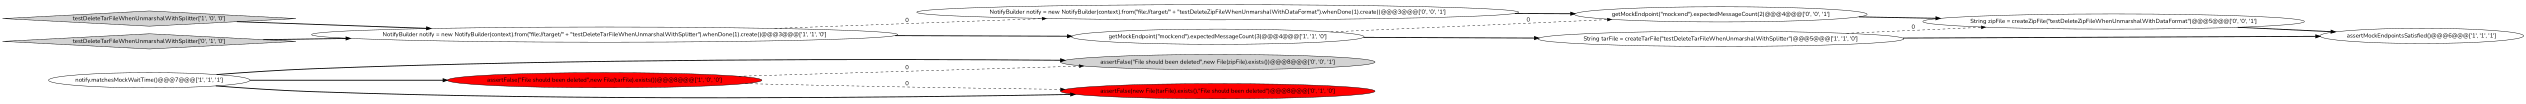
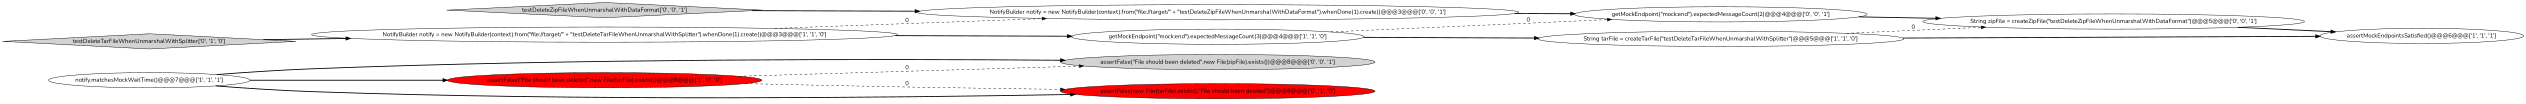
node "testDeleteZipFileWhenUnmarshalWithDataFormat['0', '0', '1']": added
node "testDeleteTarFileWhenUnmarshalWithSplitter['1', '0', '0']": removed
